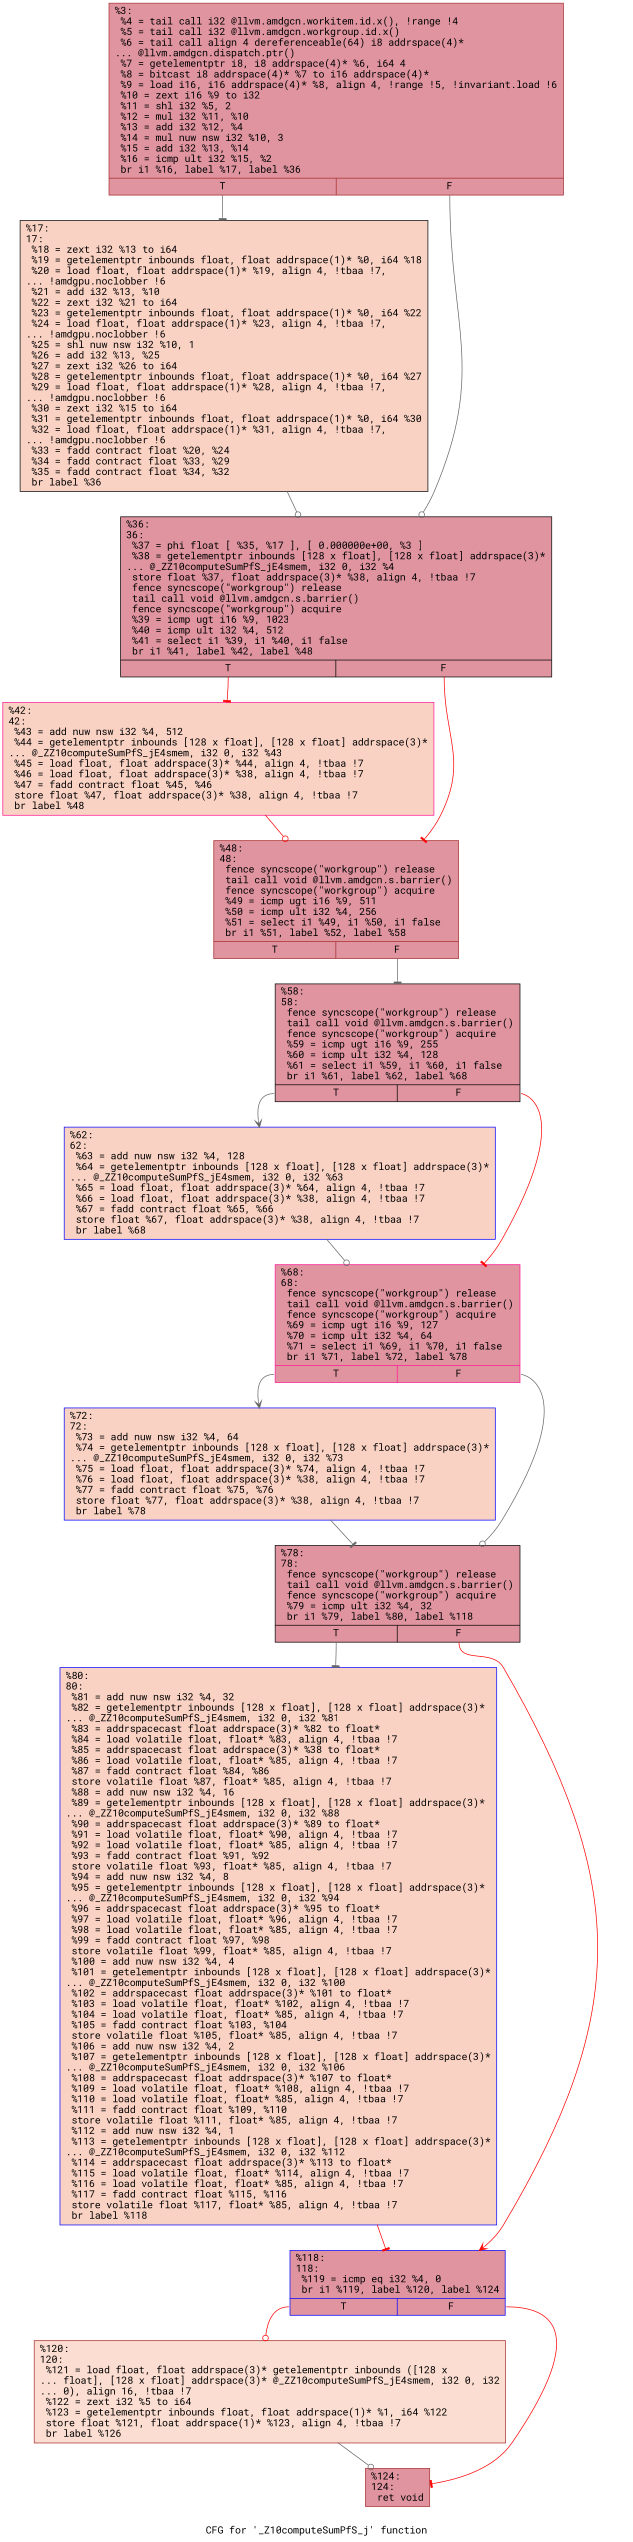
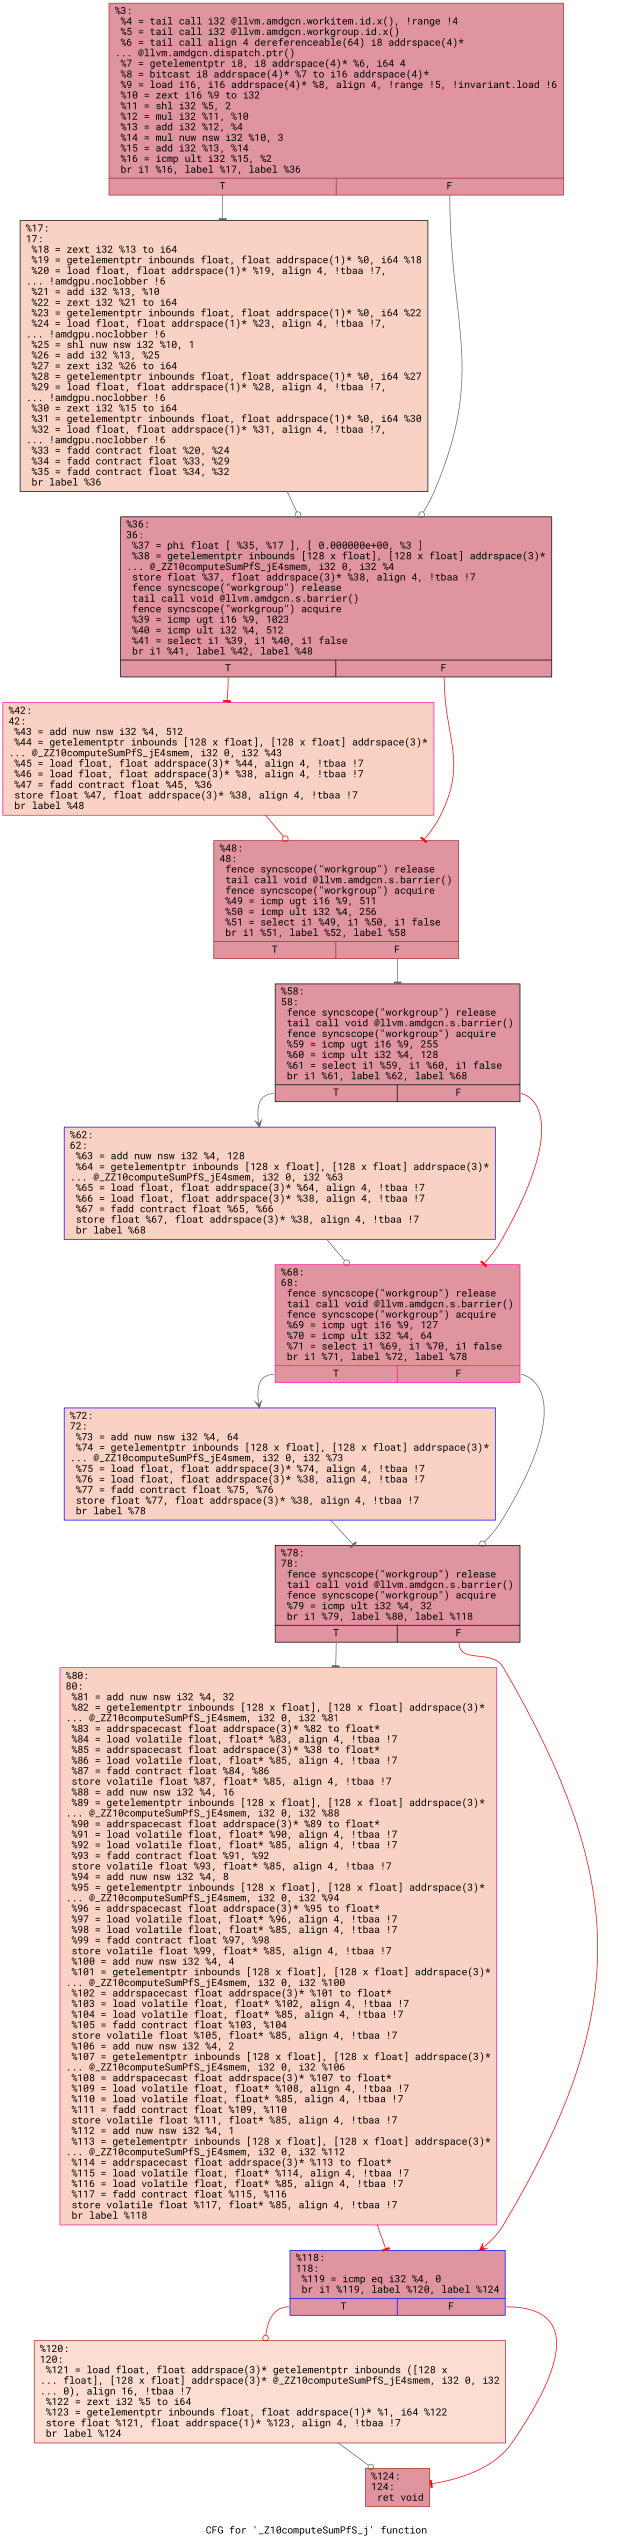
node "%42:": text "%47 = fadd contract float %45, %46" -> "%47 = fadd contract float %45, %36"
node "%80:": color blue -> deeppink
node "%120:": text "br label %126" -> "br label %124"
